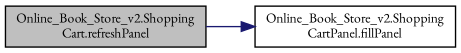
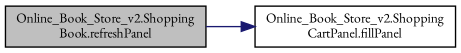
node "Online_Book_Store_v2.Shopping Cart.refreshPanel": label "Online_Book_Store_v2.Shopping Cart.refreshPanel" -> "Online_Book_Store_v2.Shopping Book.refreshPanel"
